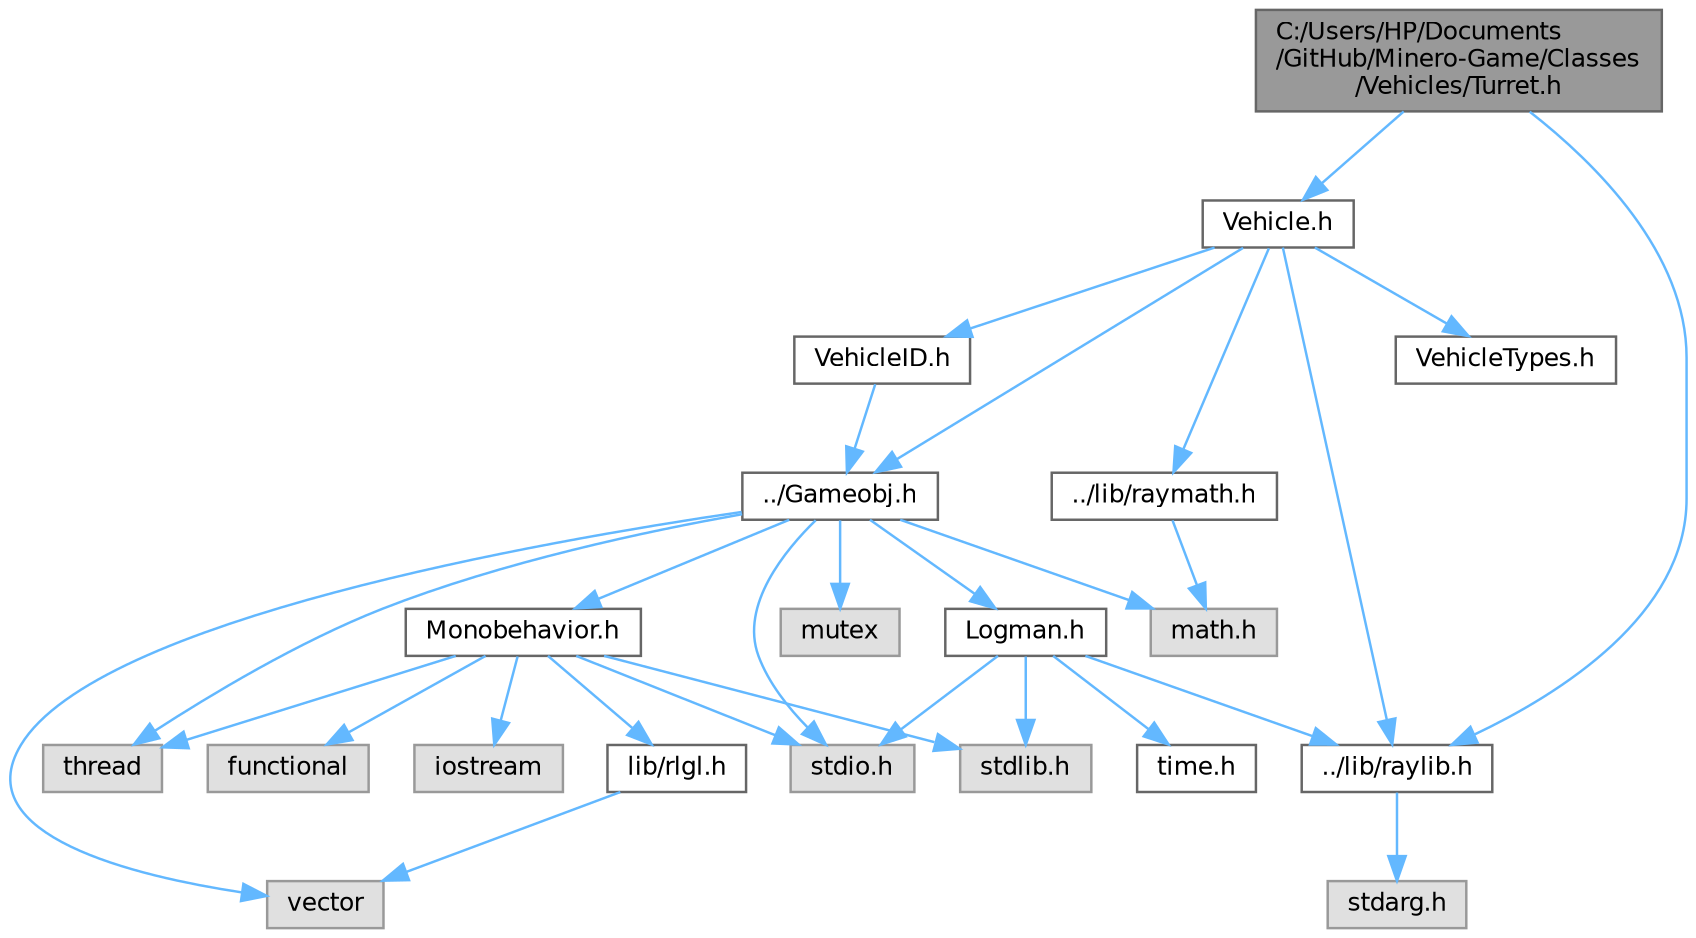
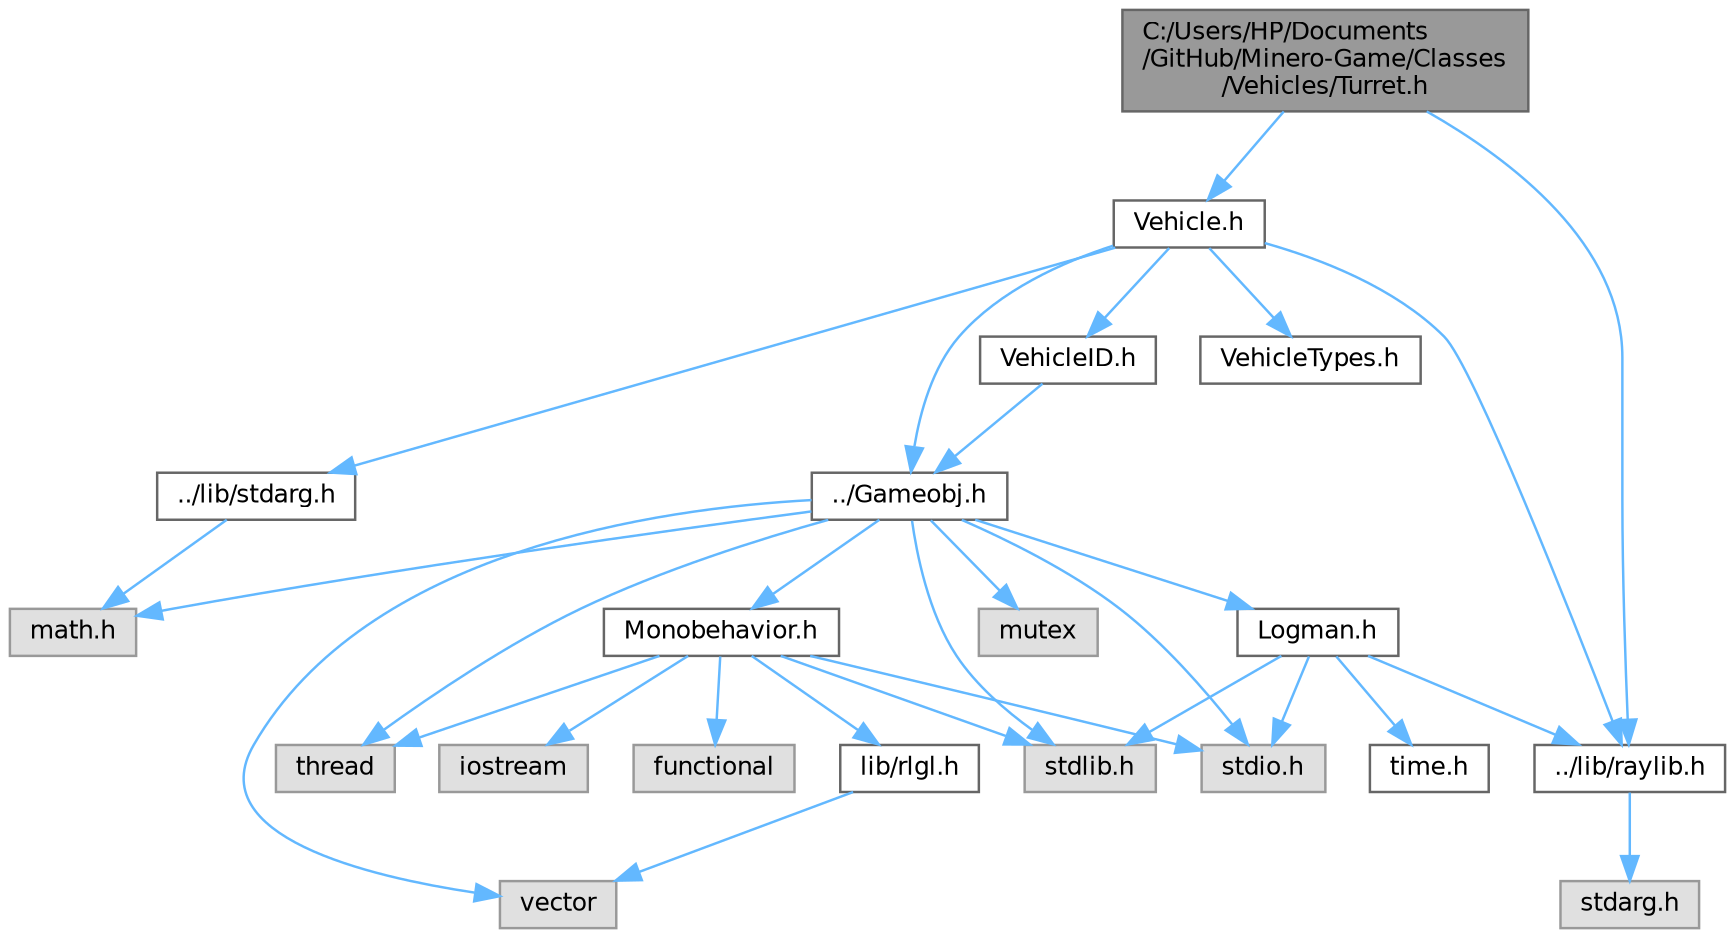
node "../lib/raymath.h": label "../lib/raymath.h" -> "../lib/stdarg.h"
edge "../Gameobj.h" -> "stdlib.h": added
